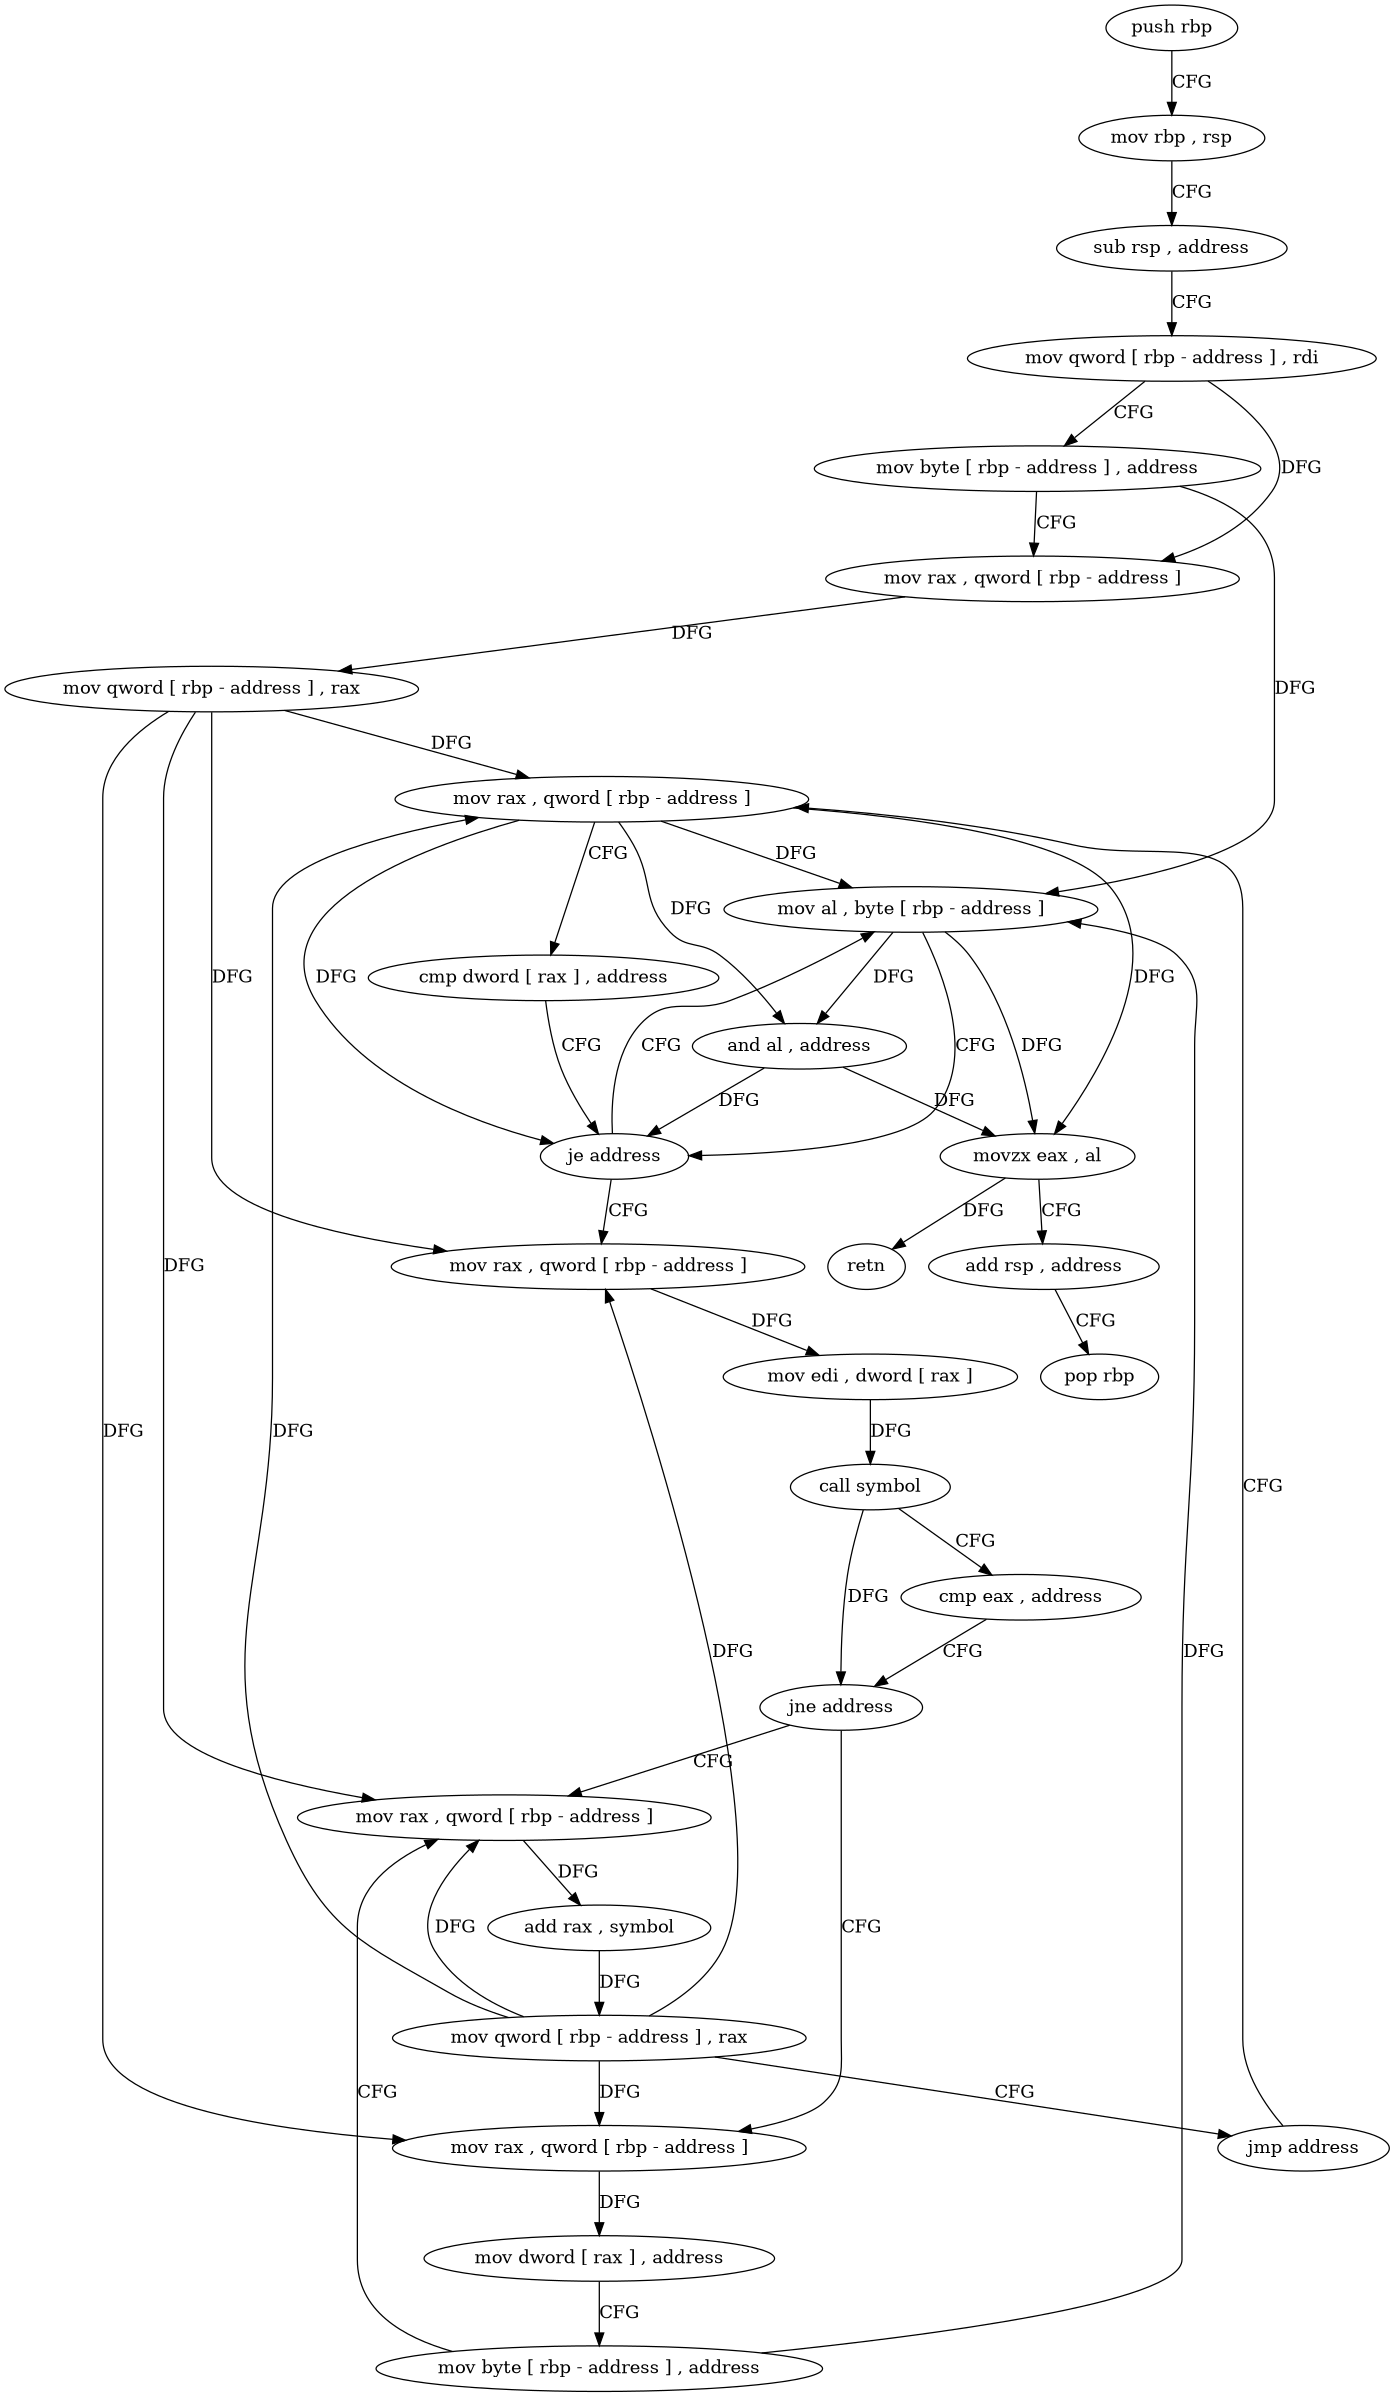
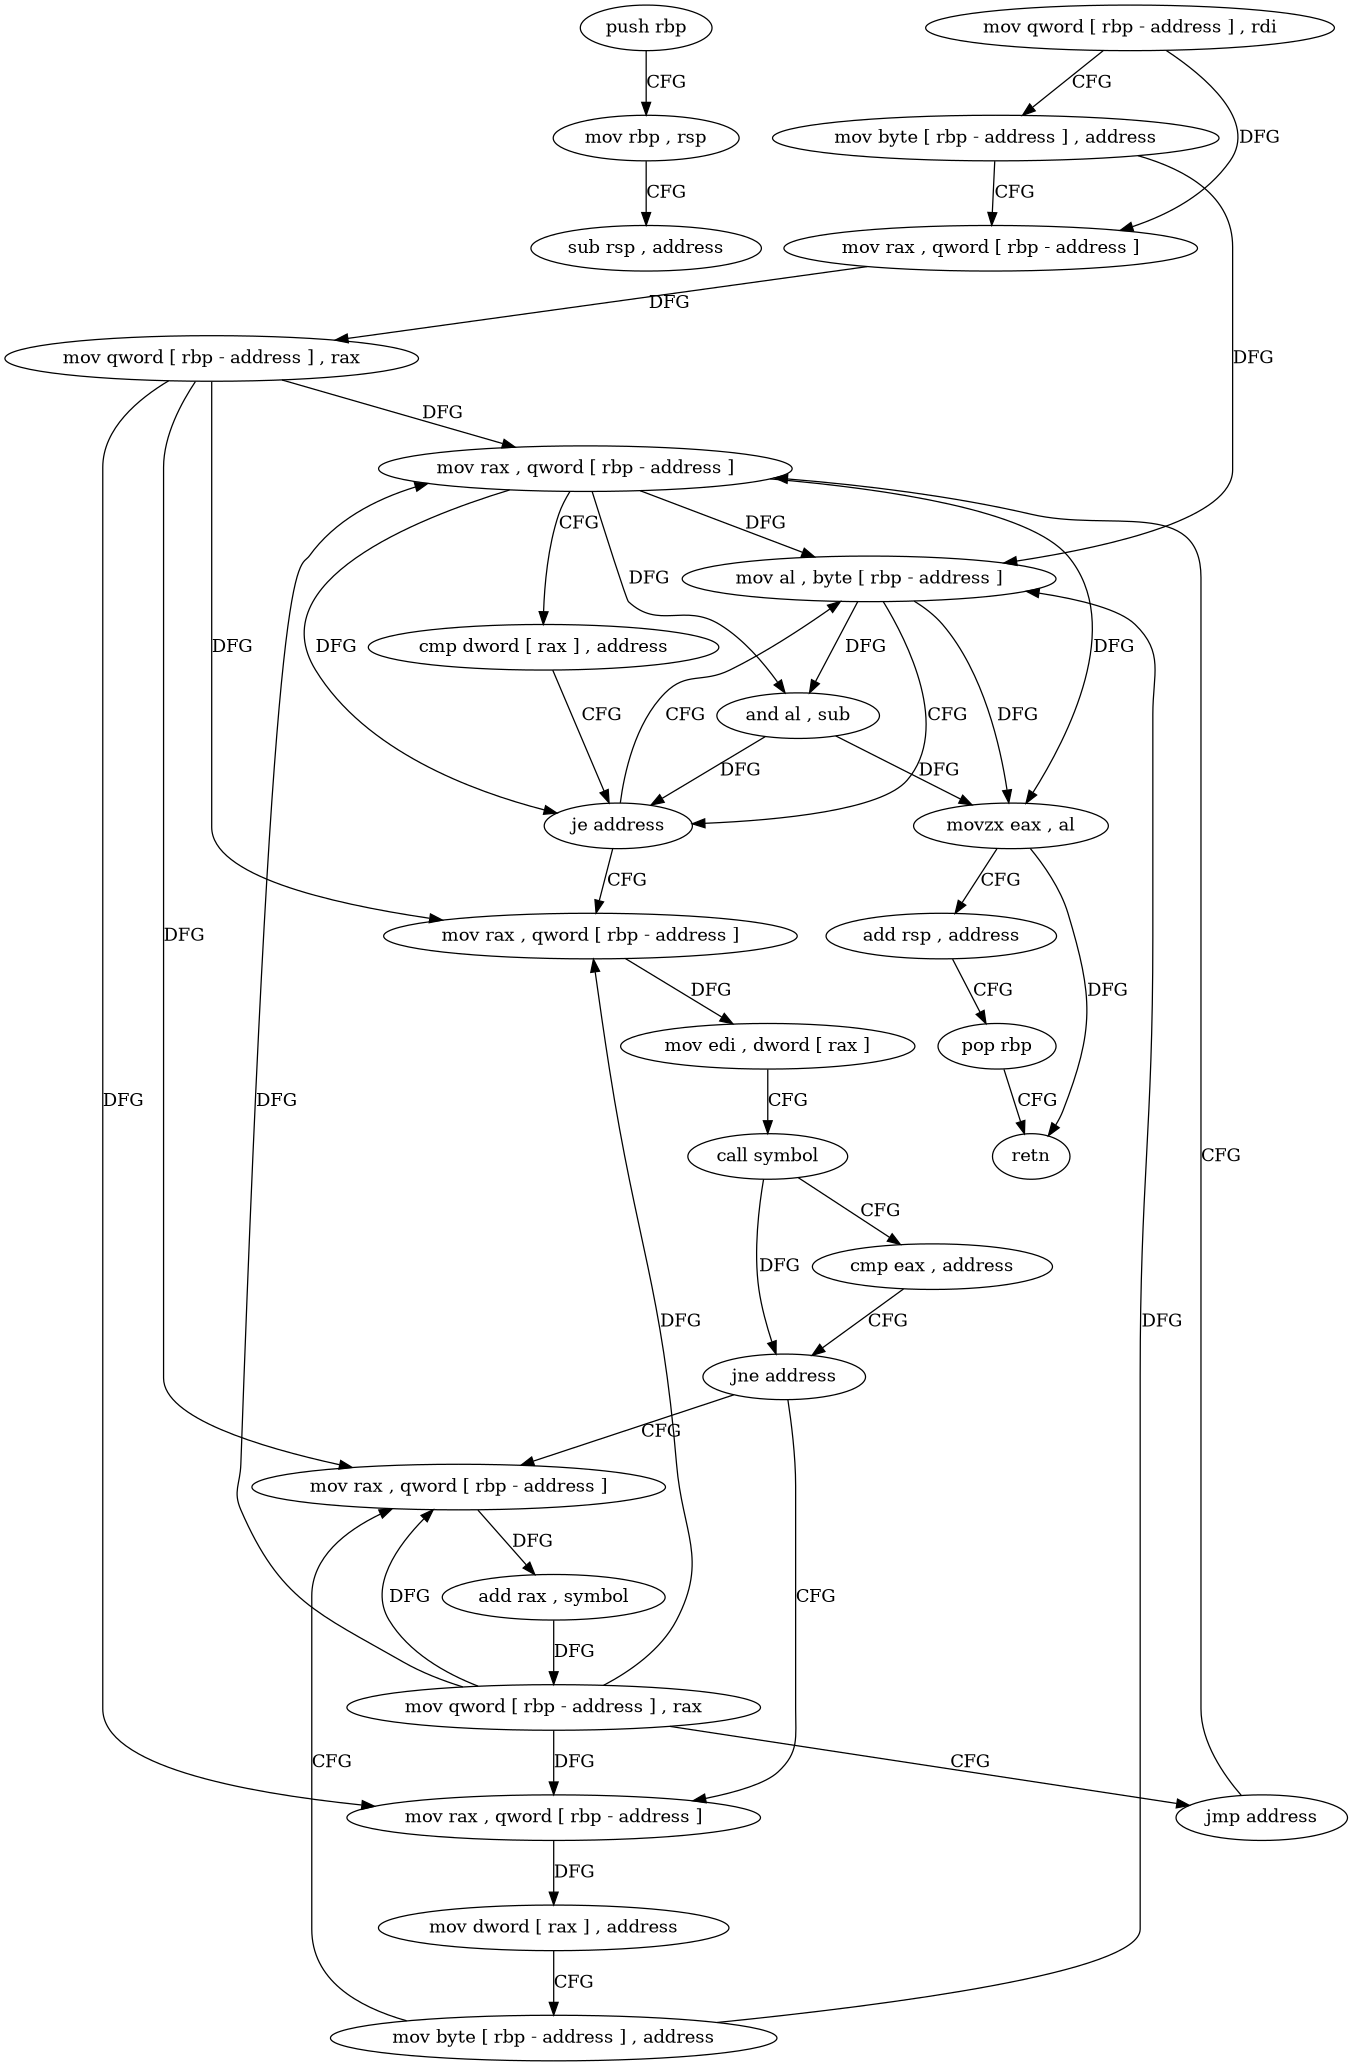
edge "sub rsp , address" -> "mov qword [ rbp - address ] , rdi": removed, label "CFG"
node "and al , address": label "and al , address" -> "and al , sub"
edge "pop rbp" -> "retn": added, label "CFG"
edge "mov edi , dword [ rax ]" -> "call symbol": label "DFG" -> "CFG"
